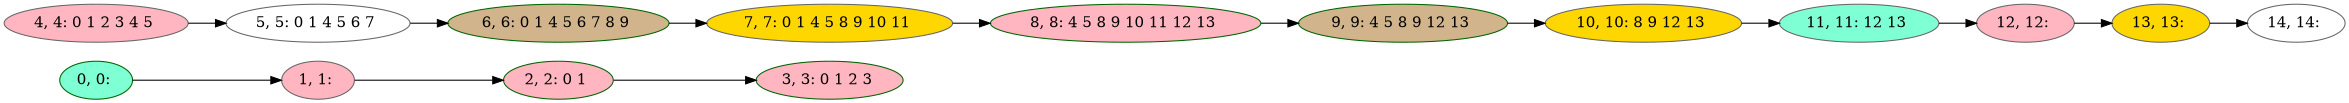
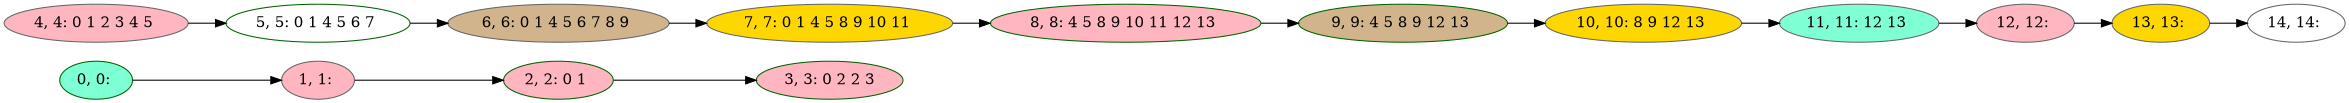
node "5, 5: 0 1 4 5 6 7": color gray40 -> darkgreen
node "6, 6: 0 1 4 5 6 7 8 9": color darkgreen -> gray40
node "3, 3: 0 1 2 3": label "3, 3: 0 1 2 3" -> "3, 3: 0 2 2 3"
